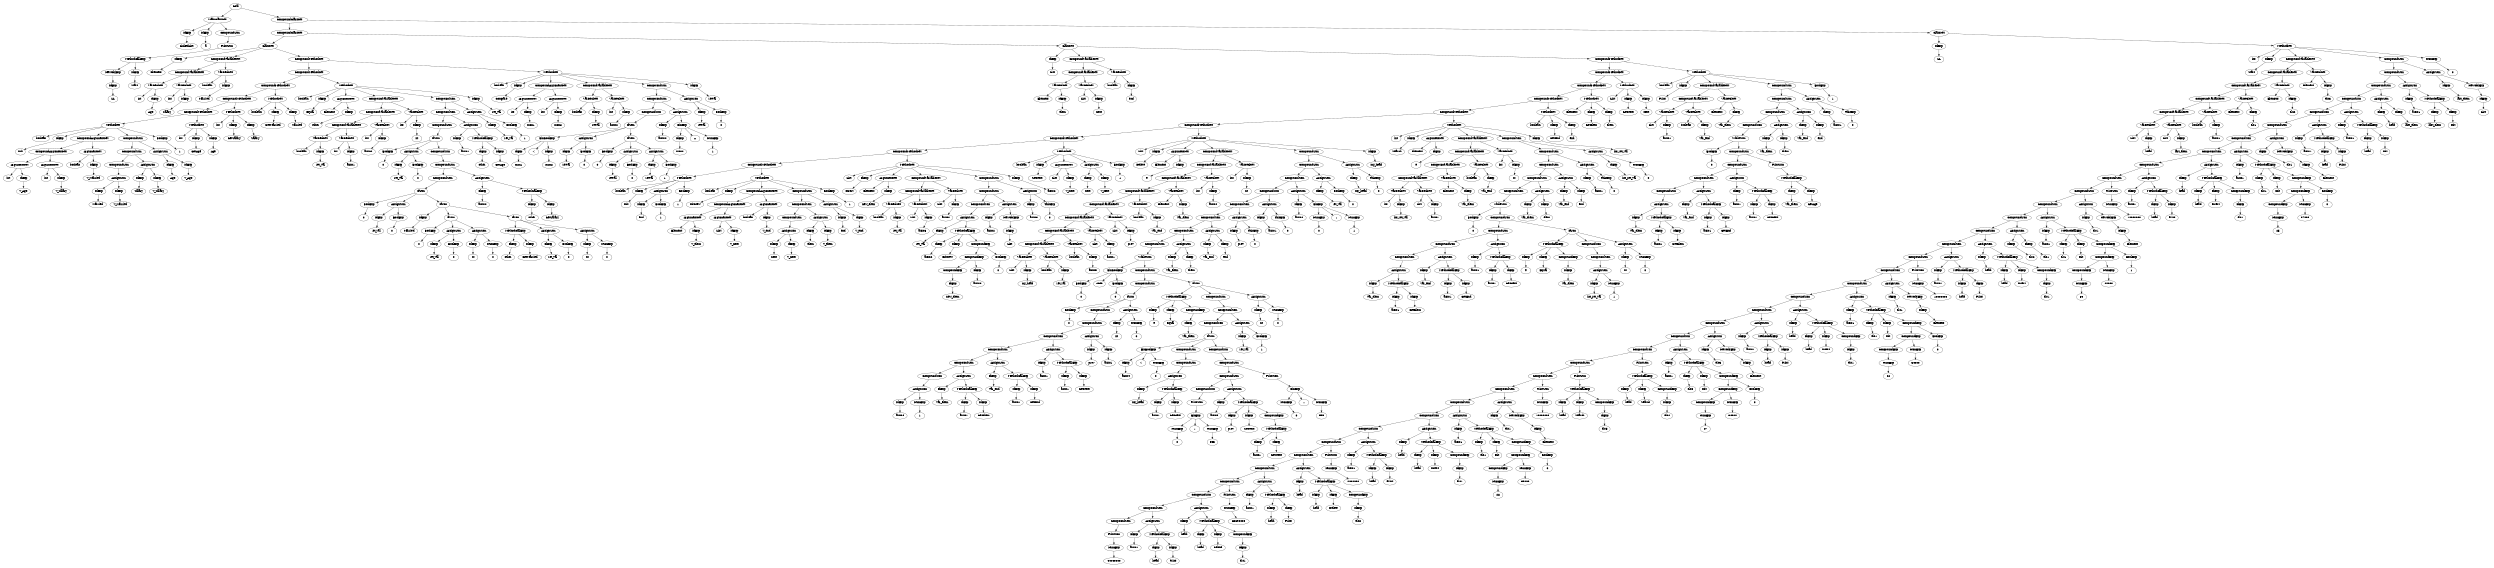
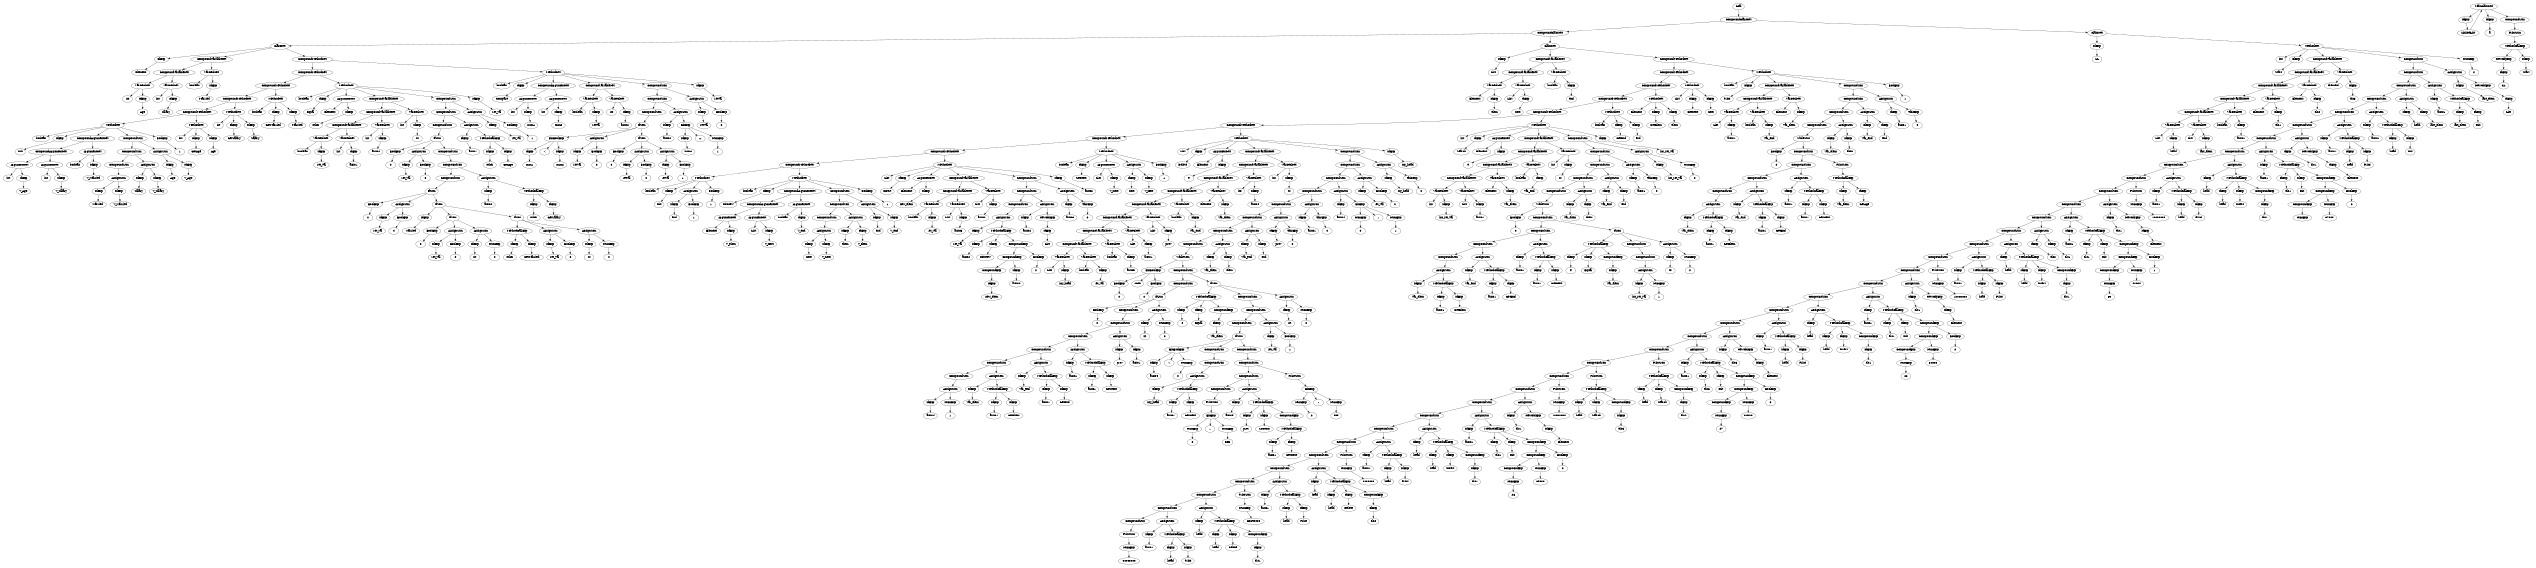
edge "Goal" -> "MainClassNtt": now "LinkedList" -> "MainClassNtt"
node "25": removed
